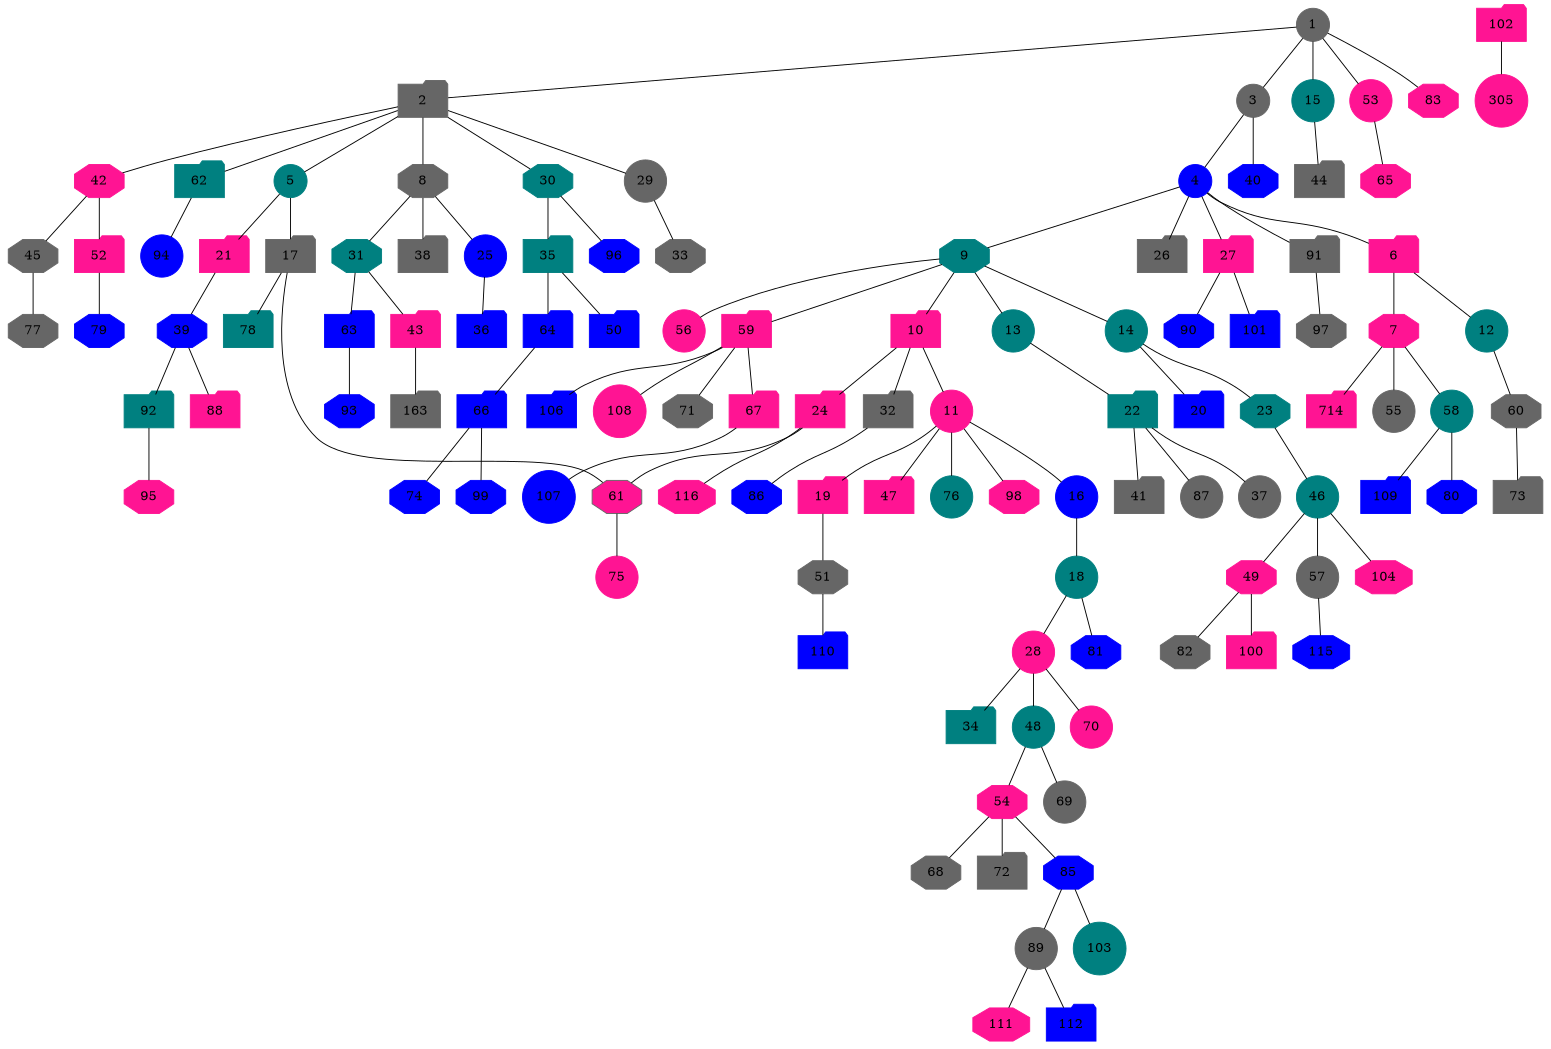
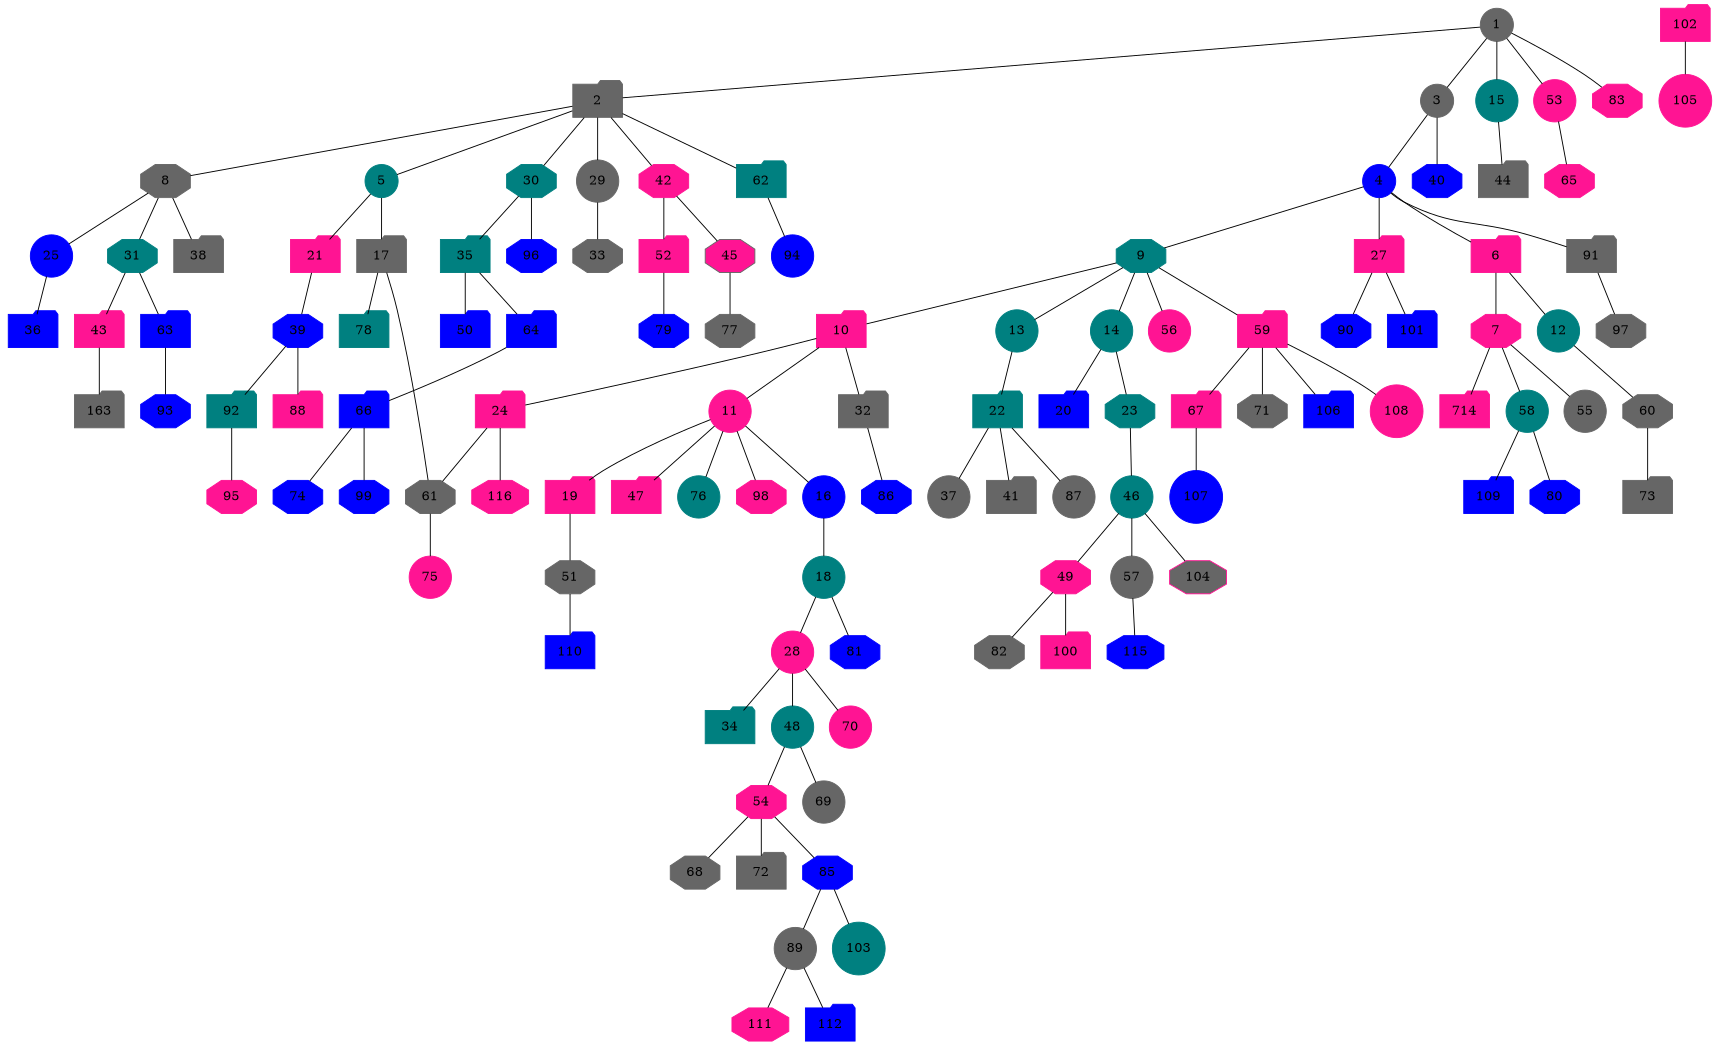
node "305": label "305" -> "105"
node "45": fillcolor gray40 -> deeppink
node "26": removed
node "61": fillcolor deeppink -> gray40
node "104": fillcolor deeppink -> gray40
